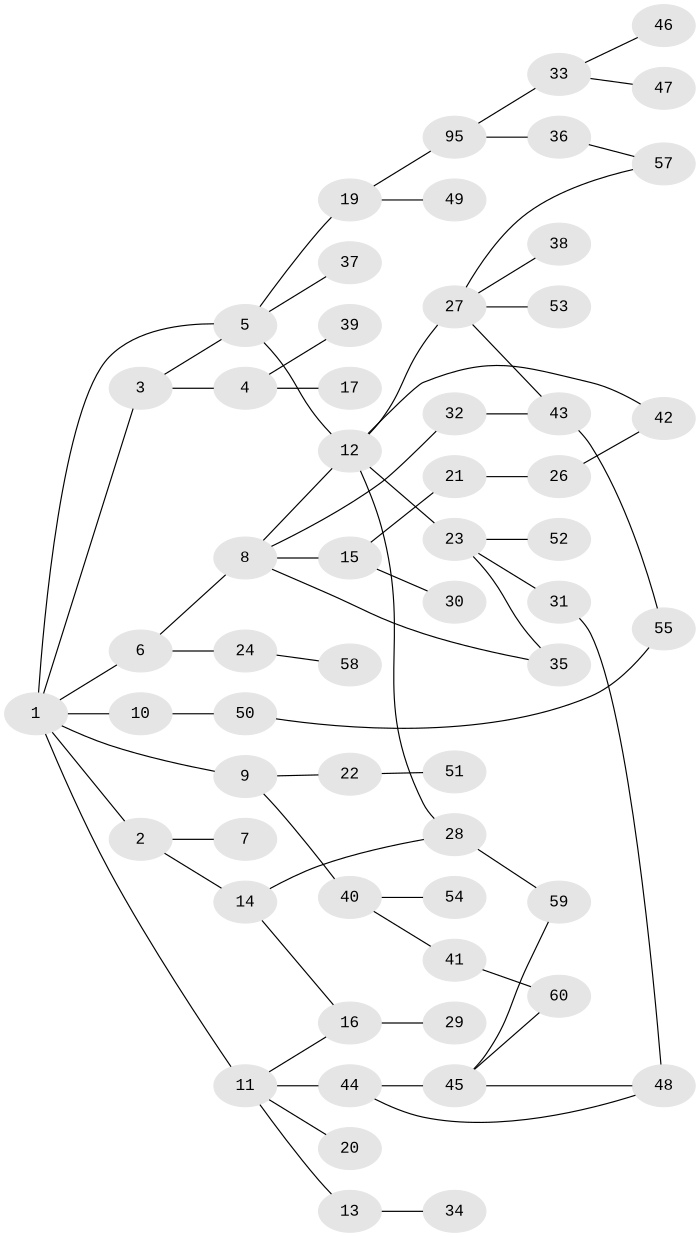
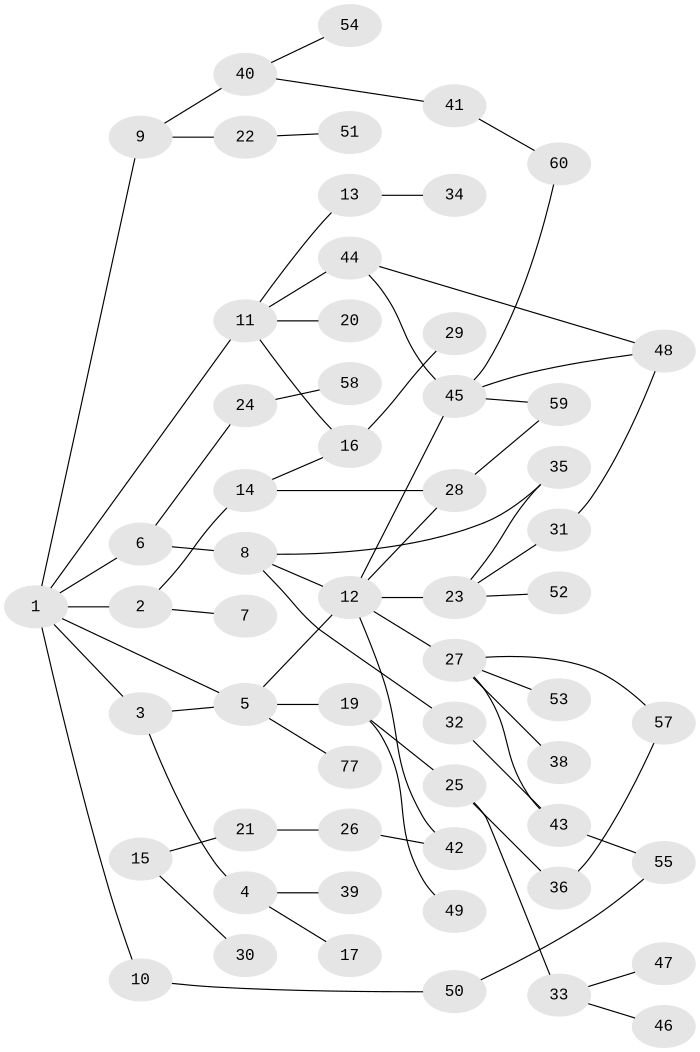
node "95": label "95" -> "25"
node "37": label "37" -> "77"
edge "45" -- "12": added
edge "8" -- "15": removed
